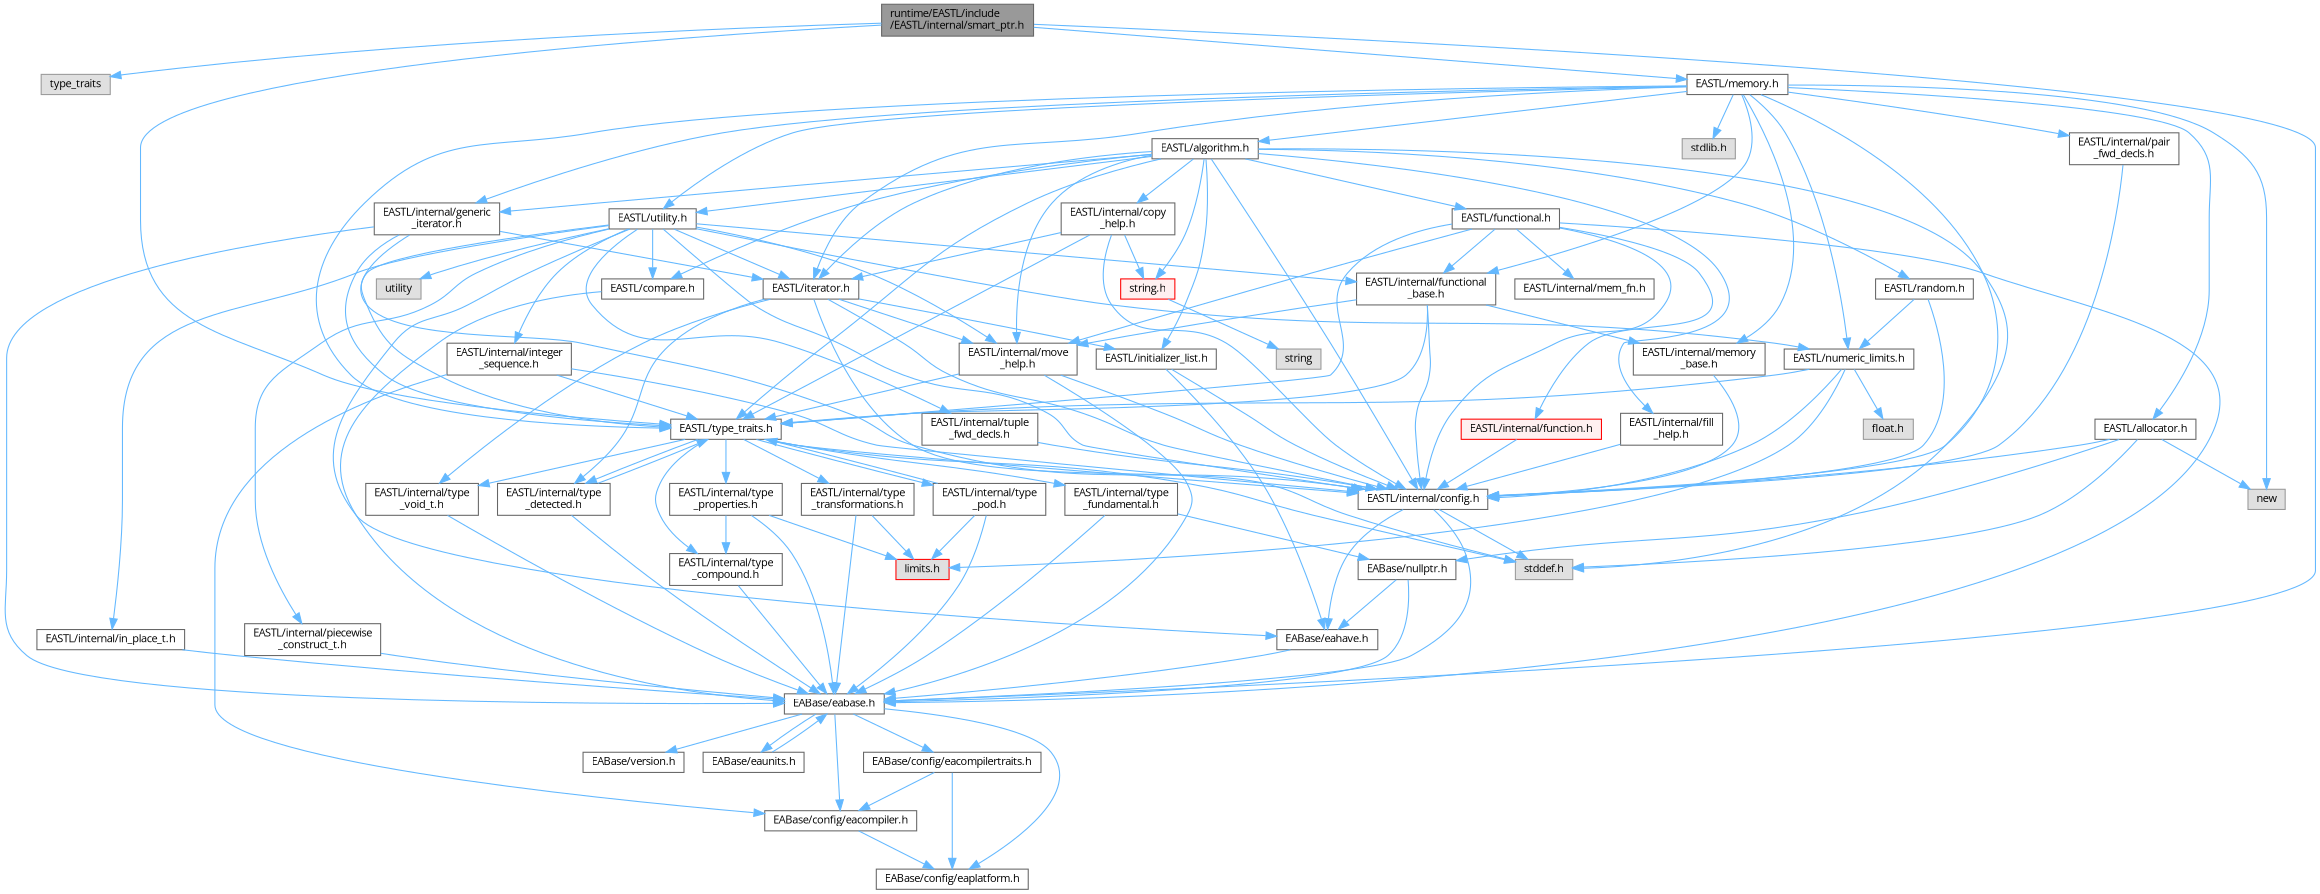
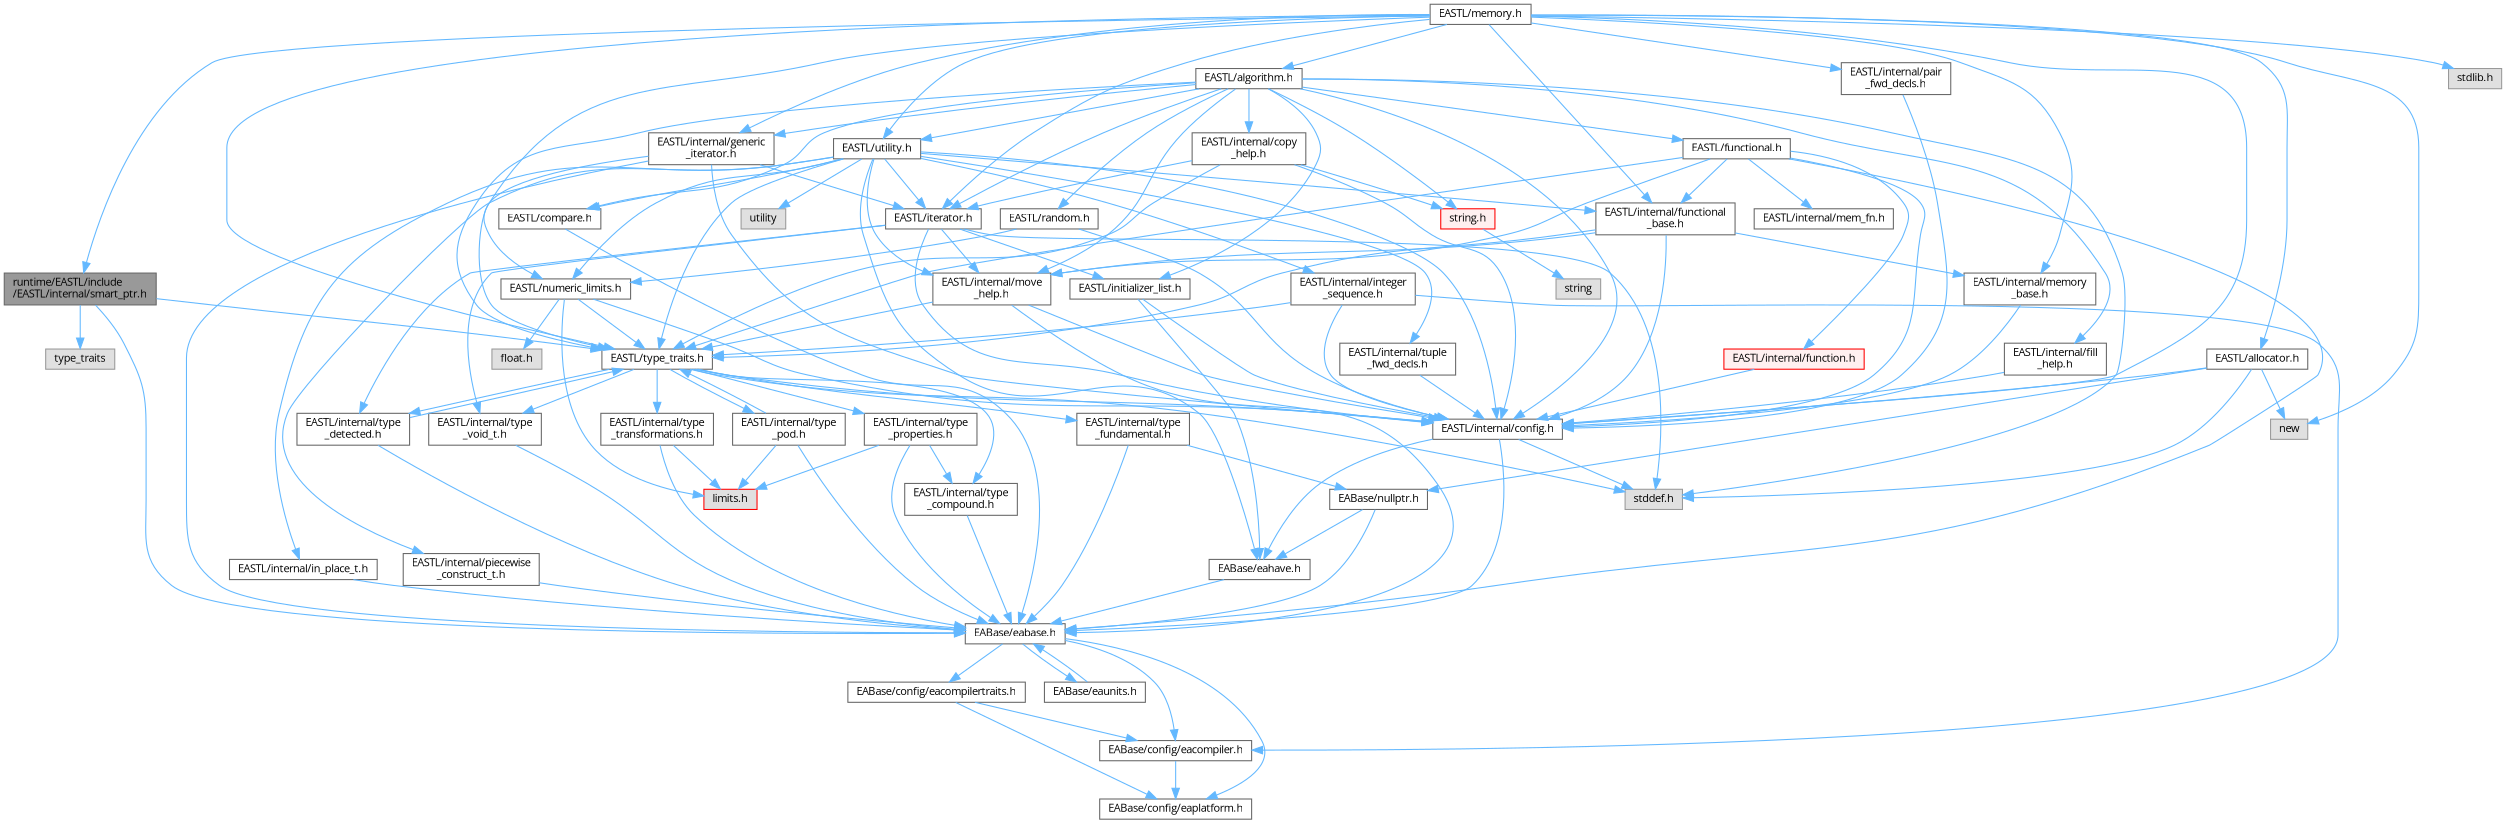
edge "runtime/EASTL/include /EASTL/internal/smart_ptr.h" -> "EASTL/memory.h": reversed
node "EABase/version.h": removed
